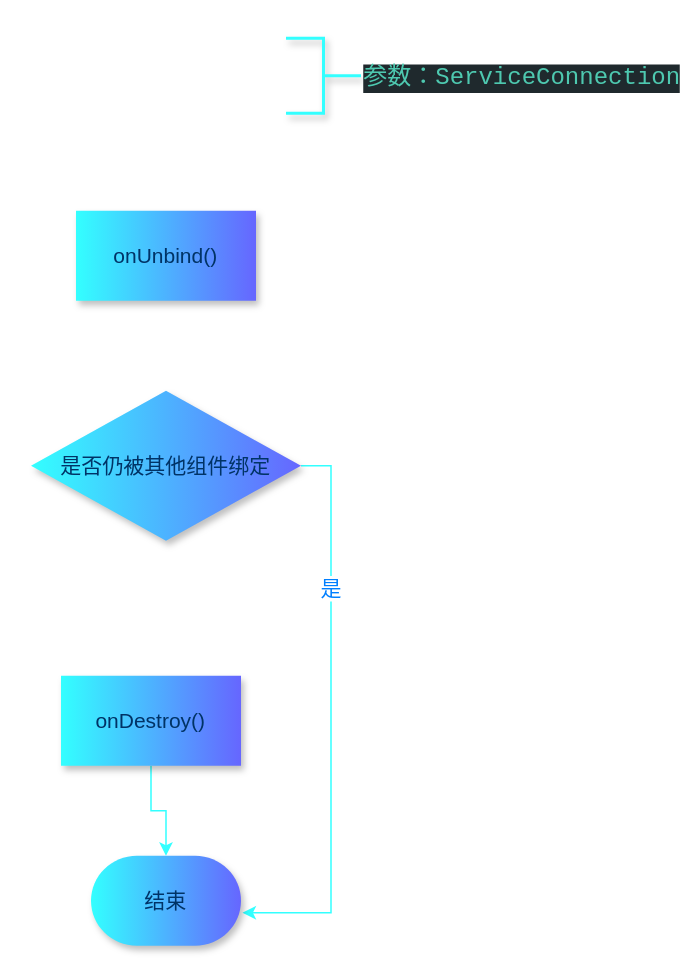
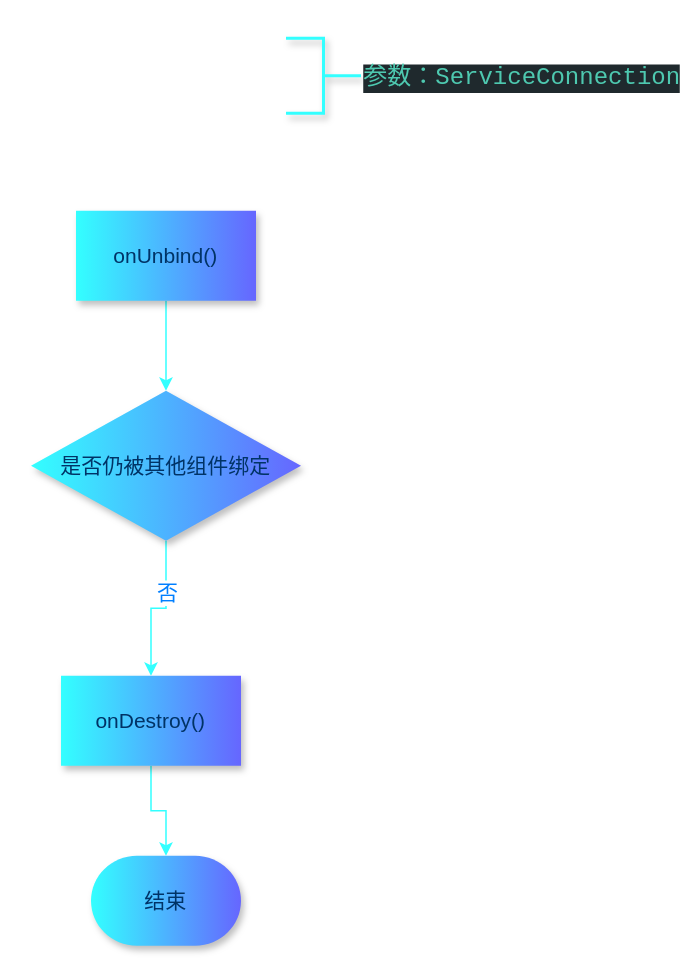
edge "onUnbind()" -> "是否仍被其他组件绑定": added
edge "是否仍被其他组件绑定" -> "onDestroy()": added, label "否"
edge "是否仍被其他组件绑定" -> "结束": removed, label "是"
